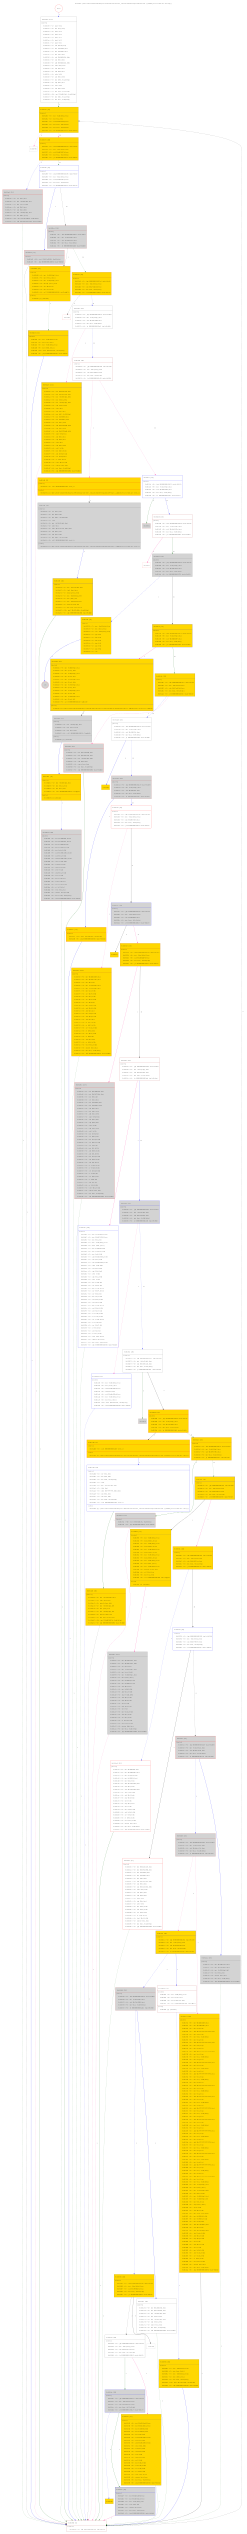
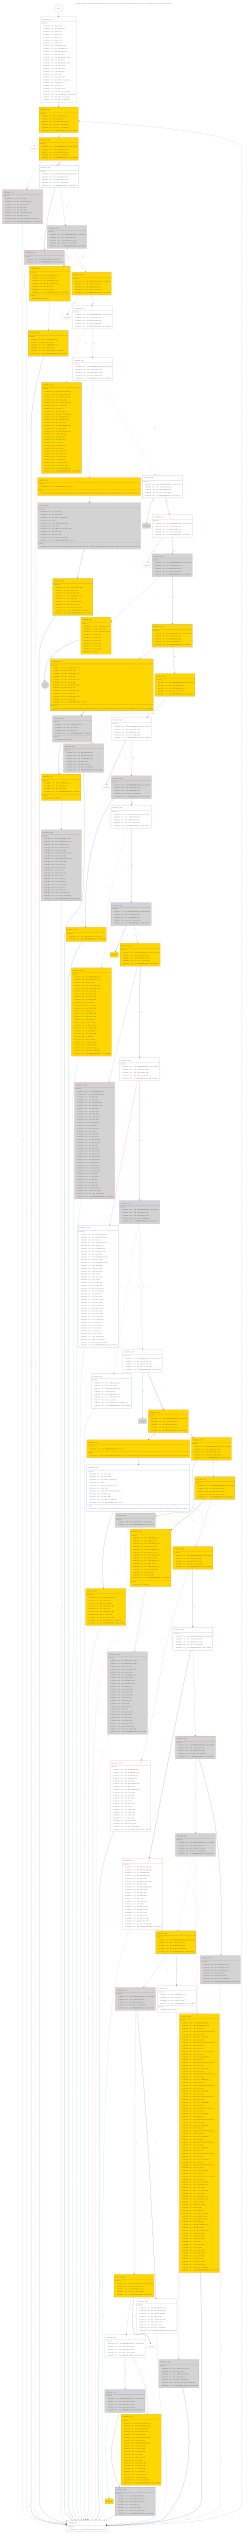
node "0x401ded": fillcolor gold -> white
node "0x401901 [36]": fillcolor gold -> lightgrey
